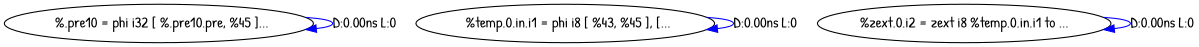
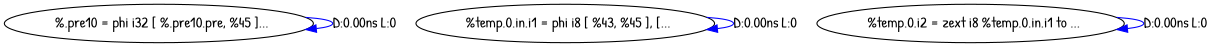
node "%zext.0.i2 = zext i8 %temp.0.in.i1 to ...": label "%zext.0.i2 = zext i8 %temp.0.in.i1 to ..." -> "%temp.0.i2 = zext i8 %temp.0.in.i1 to ..."
